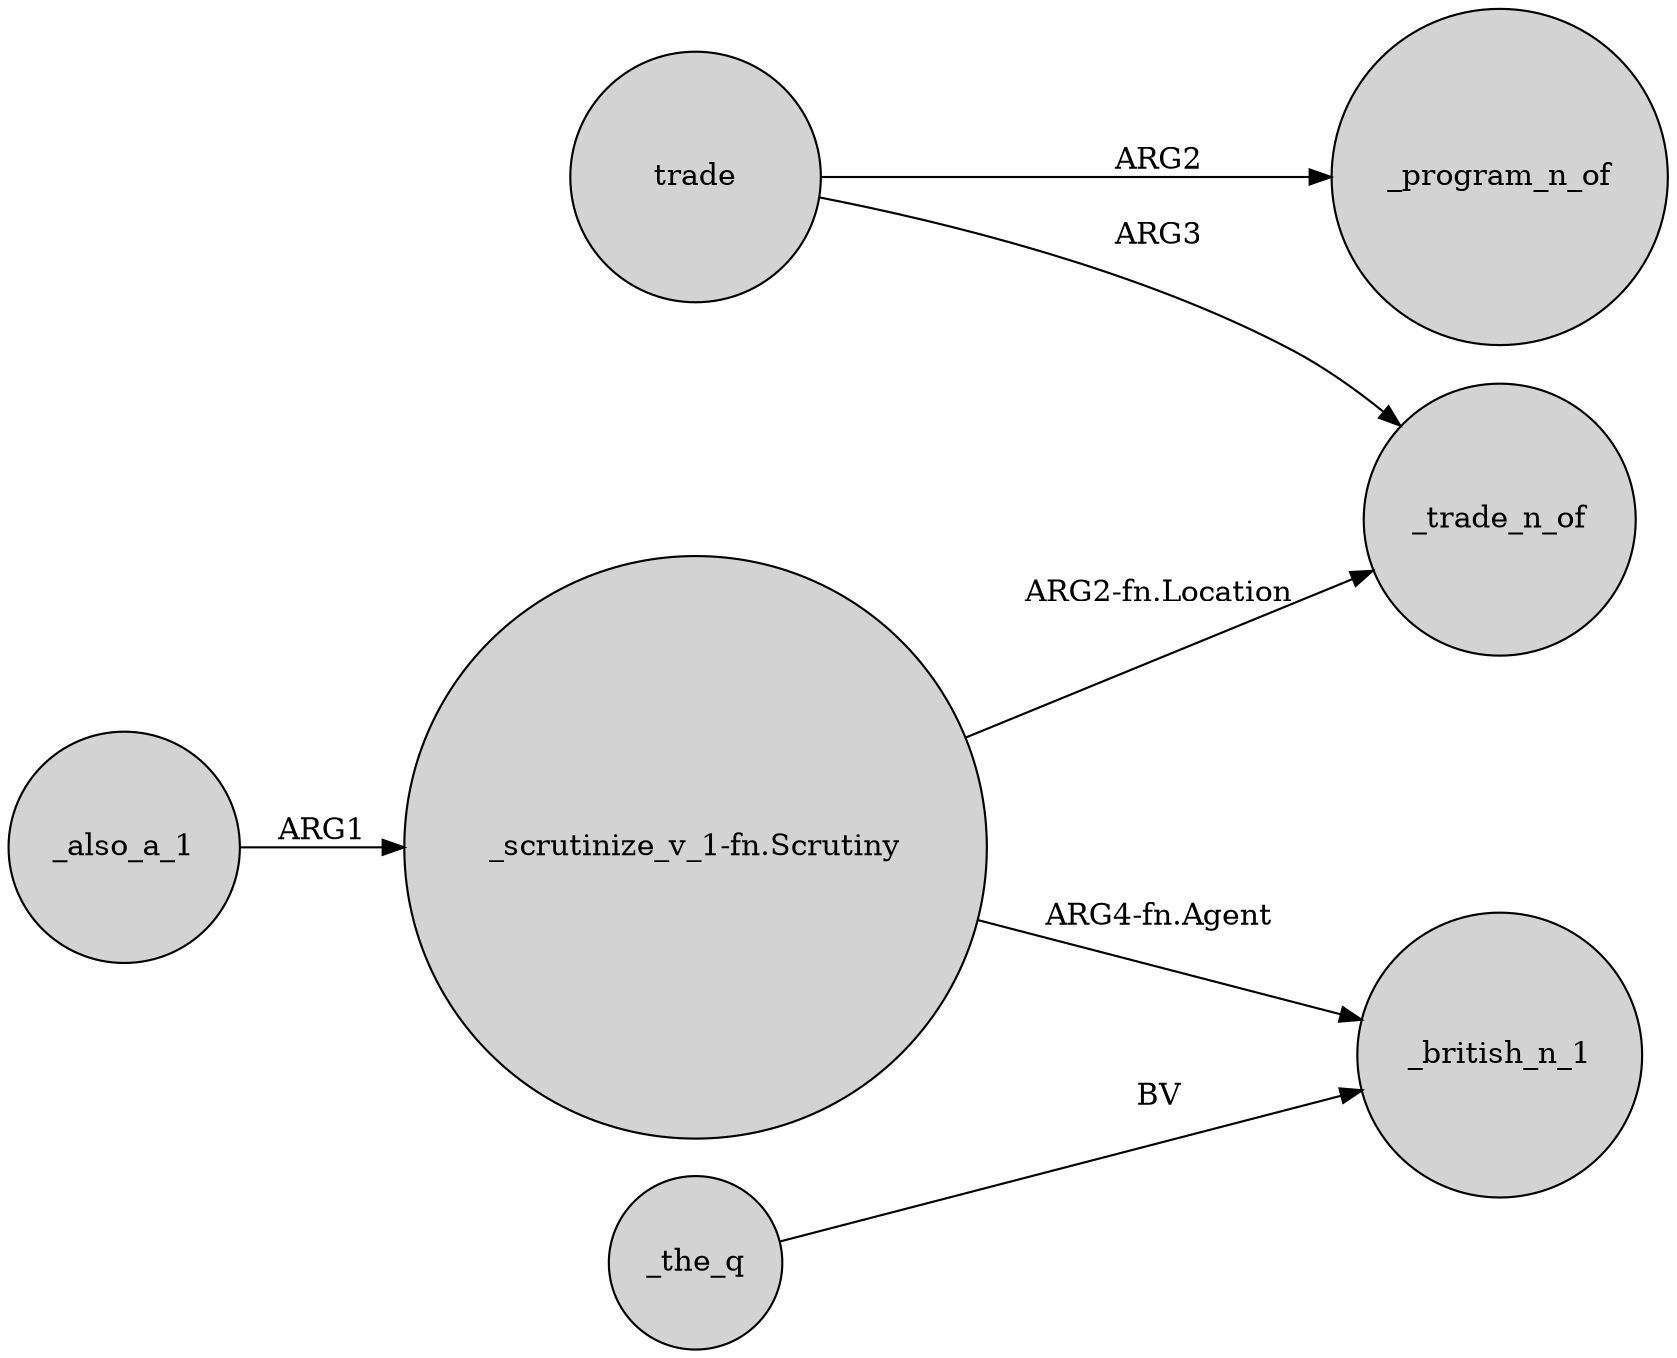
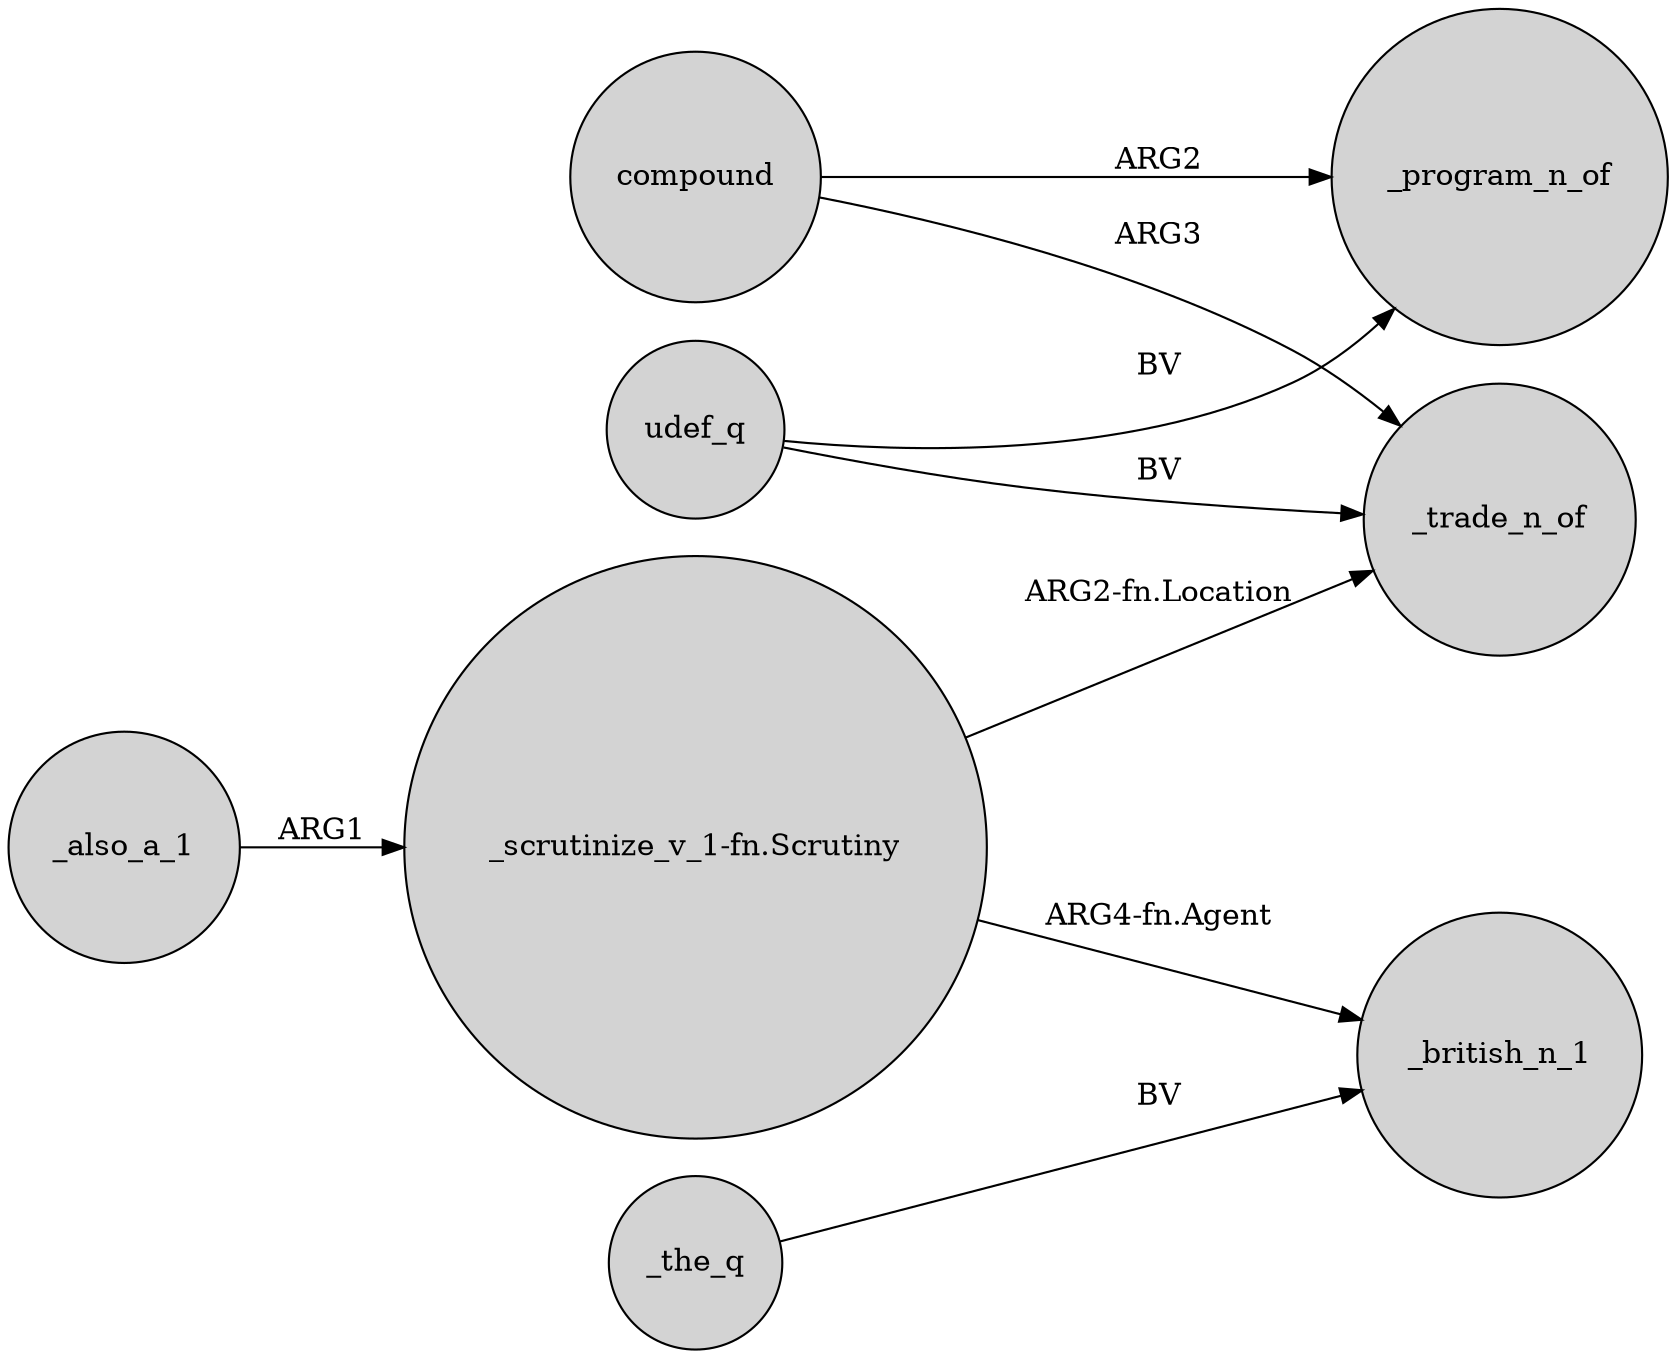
node "trade": label "trade" -> "compound"
node "udef_q": added
